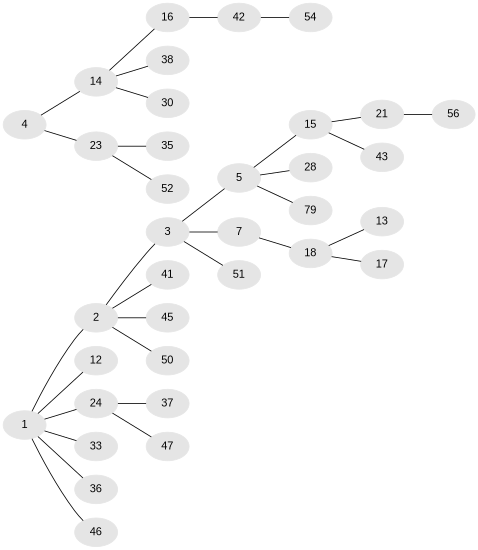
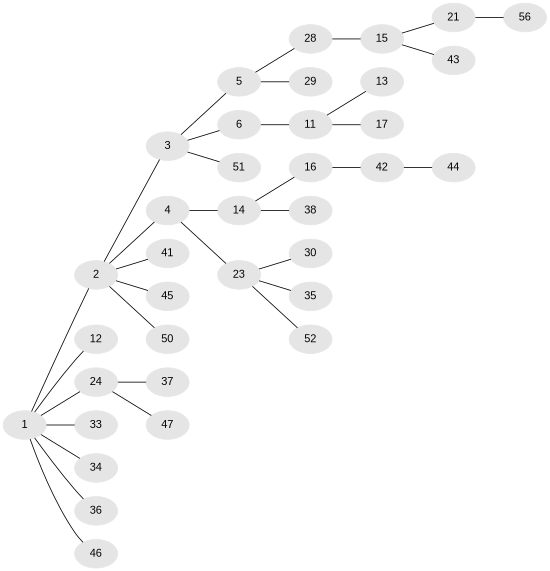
node "54": label "54" -> "44"
edge "14" -- "30": now "23" -- "30"
edge "15" -- "5": now "15" -- "28"
node "79": label "79" -> "29"
node "7": label "7" -> "6"
edge "4" -- "2": added
node "18": label "18" -> "11"
node "34": added
